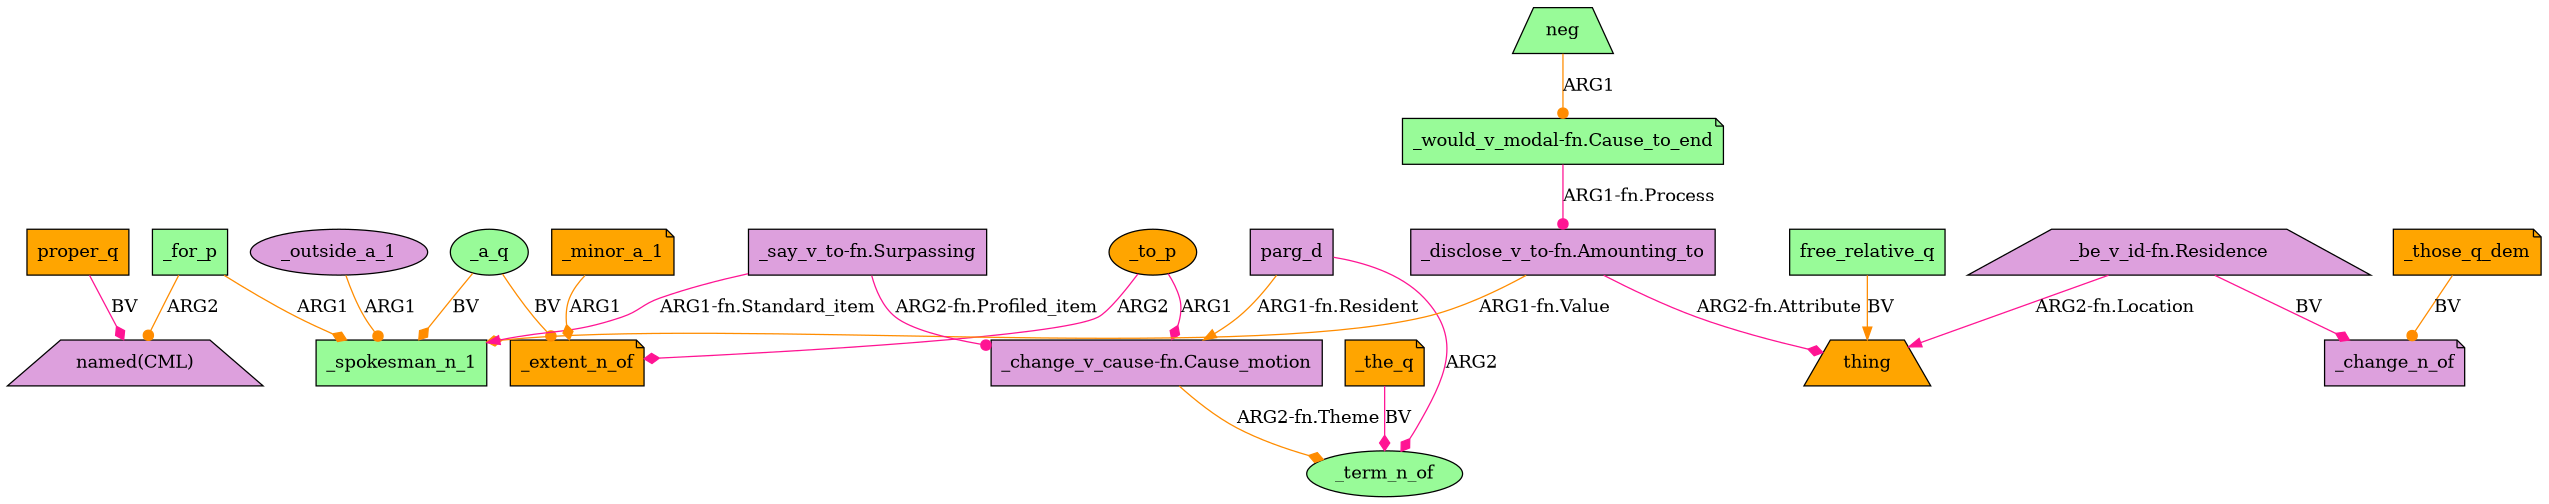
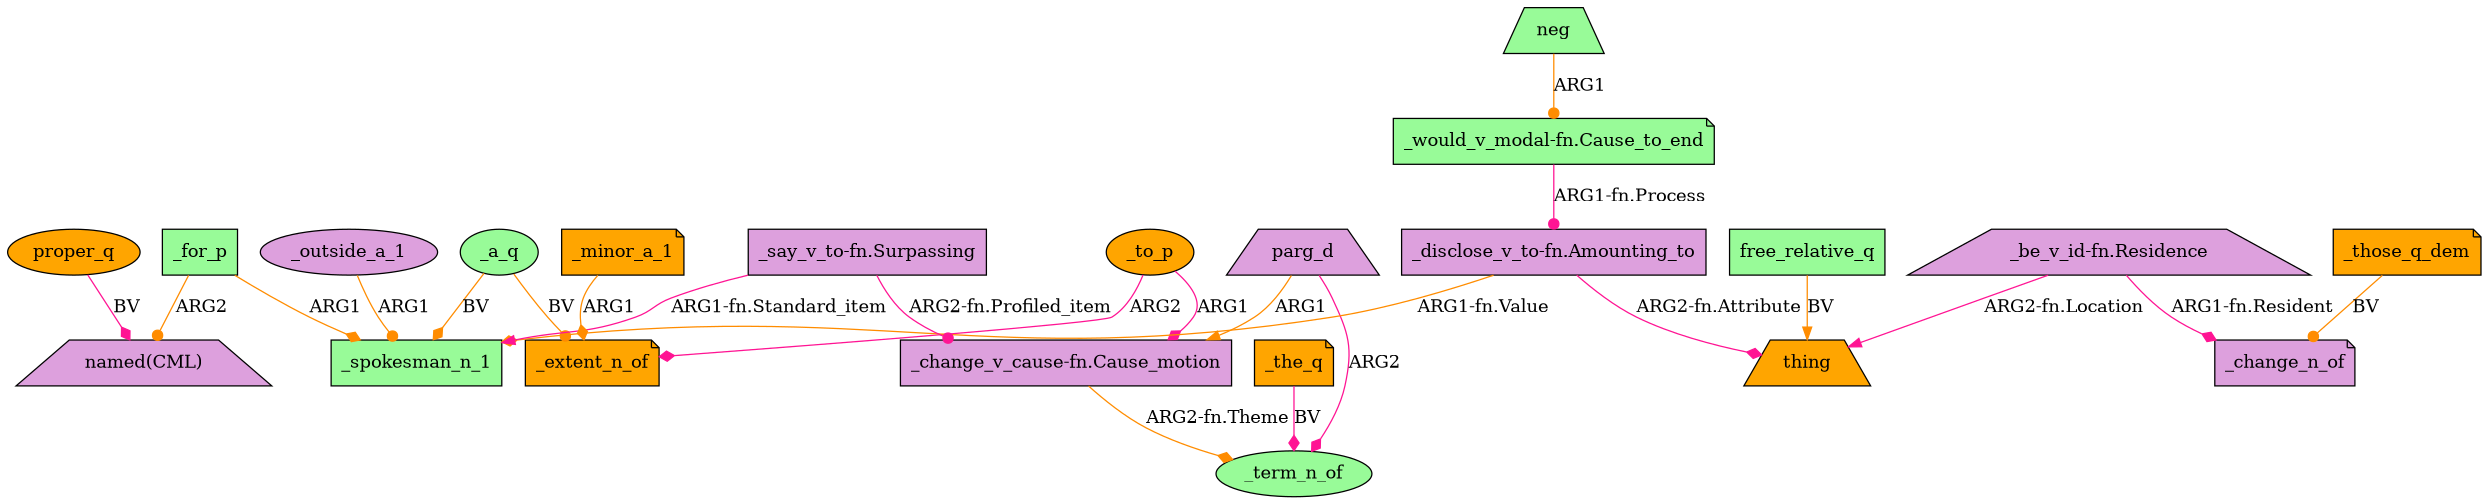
node "proper_q": shape box -> ellipse
node "parg_d": shape box -> trapezium
edge "parg_d" -> "_change_v_cause-fn.Cause_motion": label "ARG1-fn.Resident" -> "ARG1"
edge "_be_v_id-fn.Residence" -> "_change_n_of": label "BV" -> "ARG1-fn.Resident"
